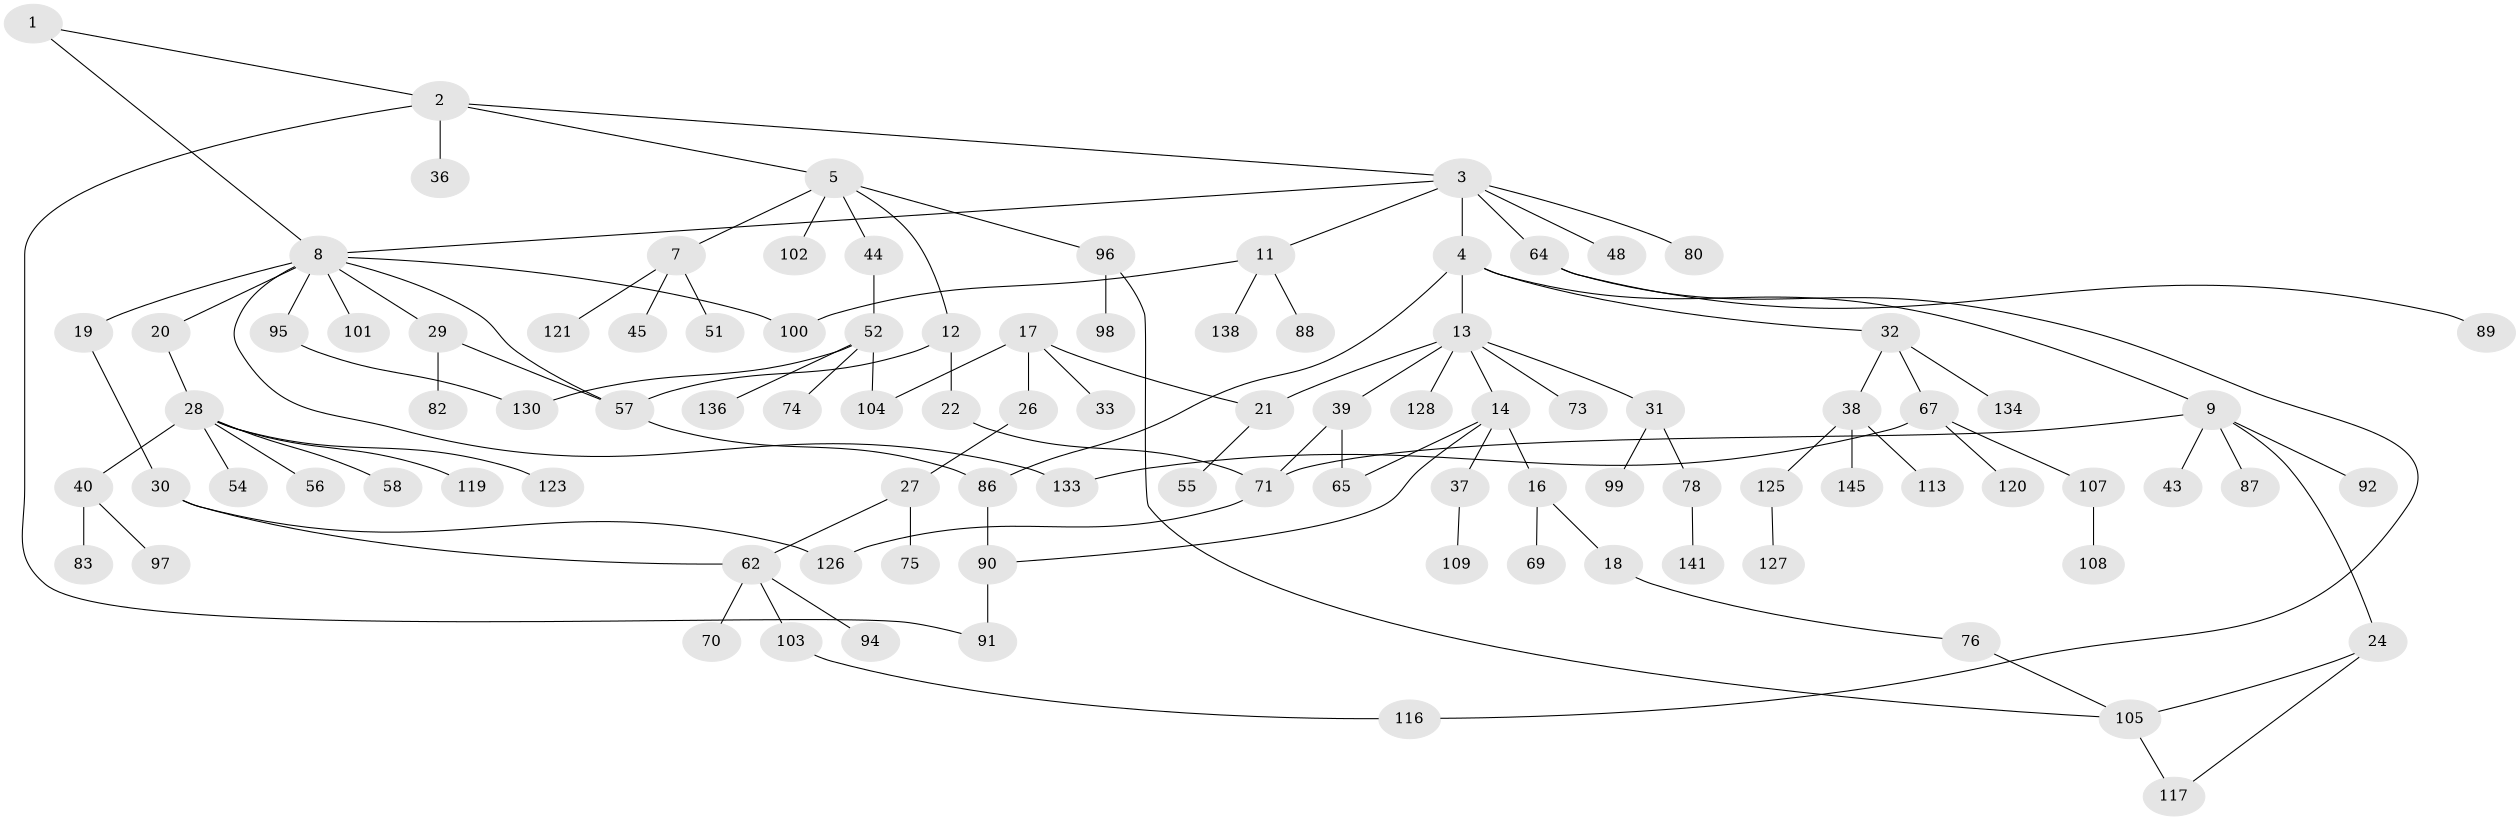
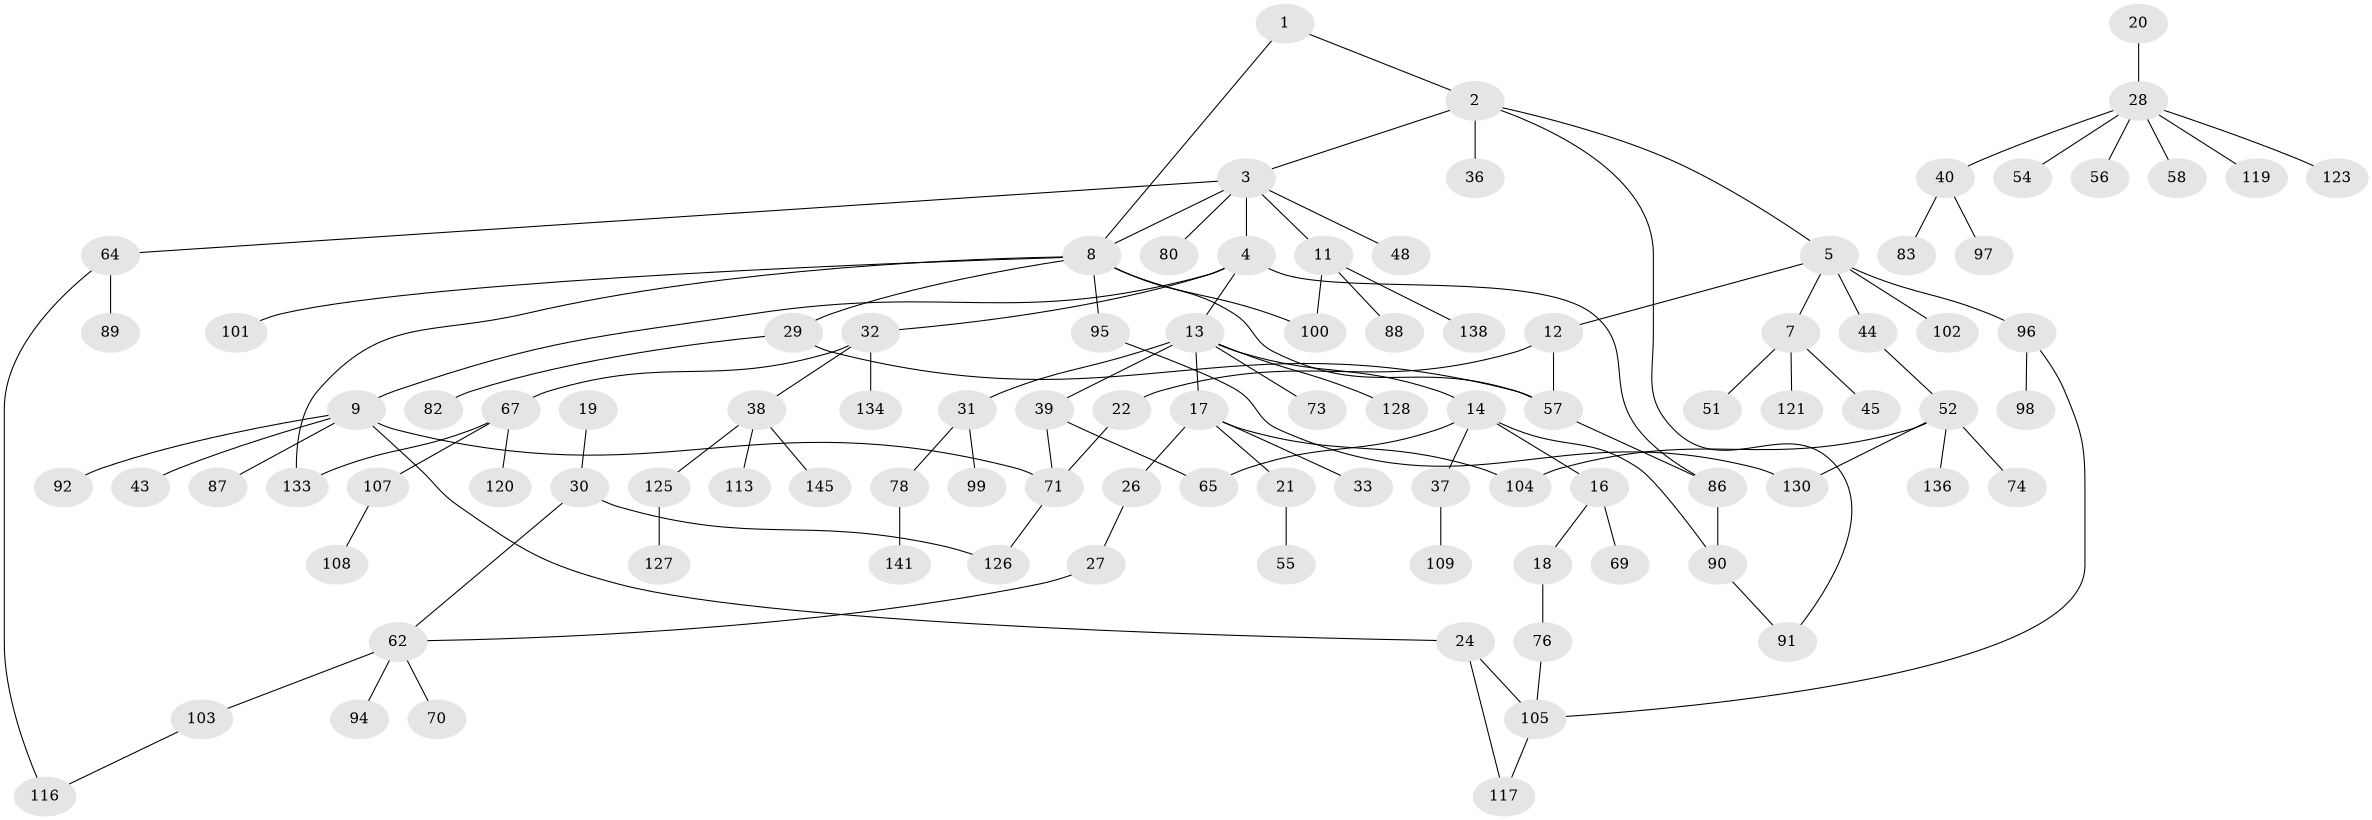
edge "8" -- "19": removed
edge "8" -- "20": removed
edge "13" -- "21": now "13" -- "17"
node "75": removed
